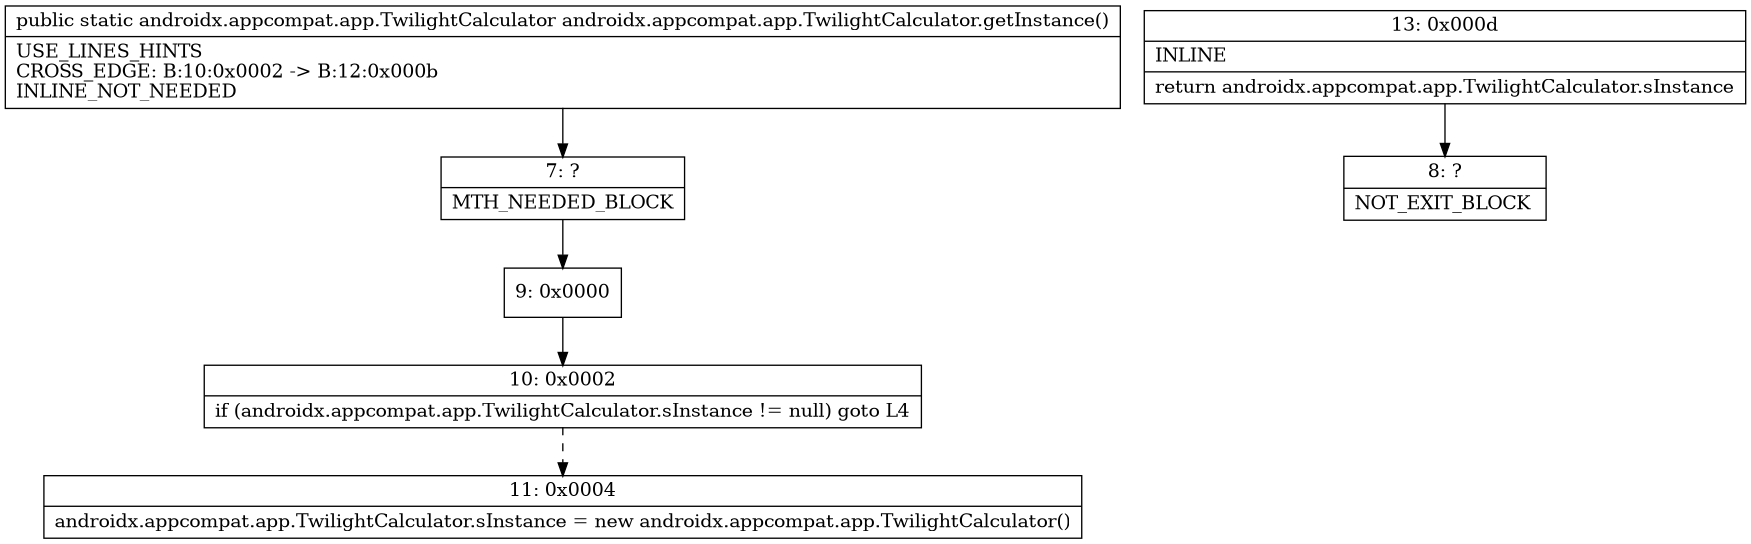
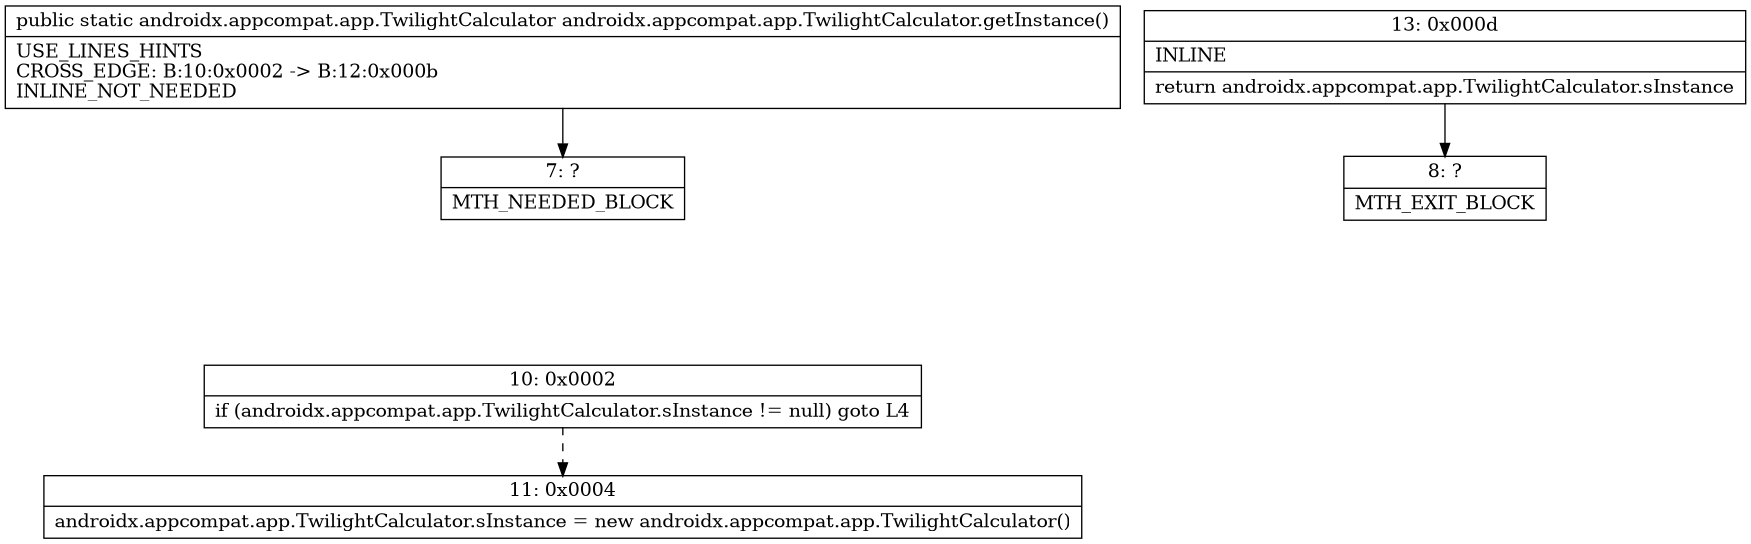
node "8: ?": text "NOT_EXIT_BLOCK" -> "MTH_EXIT_BLOCK"
node "9: 0x0000": removed
